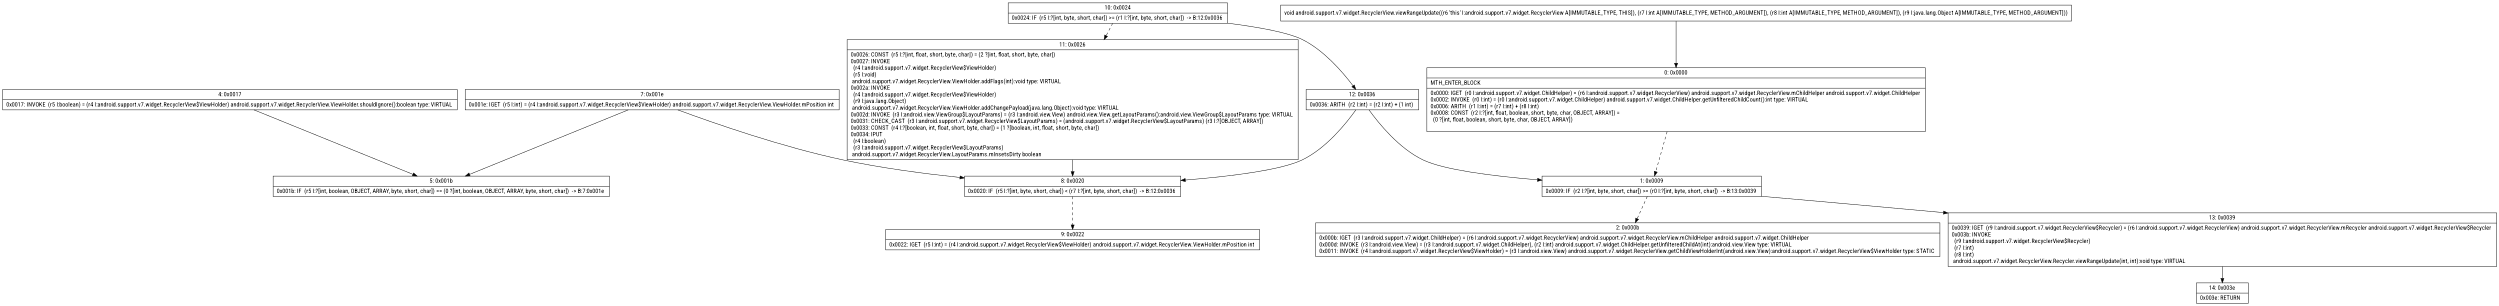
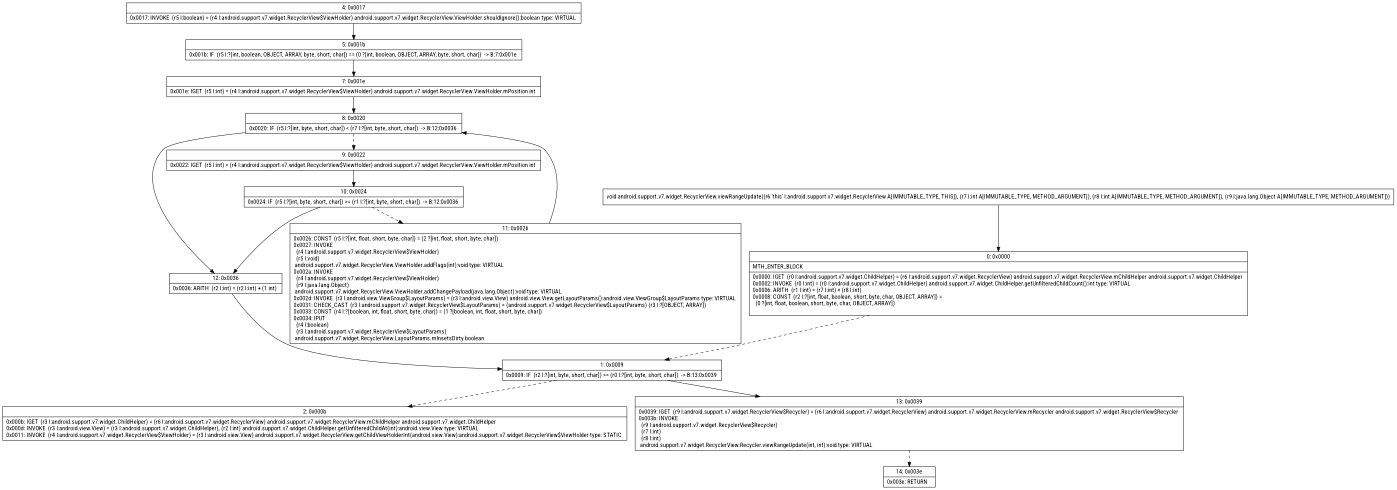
edge "7: 0x001e" -> "5: 0x001b": reversed
edge "12: 0x0036" -> "8: 0x0020": reversed
edge "9: 0x0022" -> "10: 0x0024": added
edge "13: 0x0039" -> "14: 0x003e": style solid -> dashed
